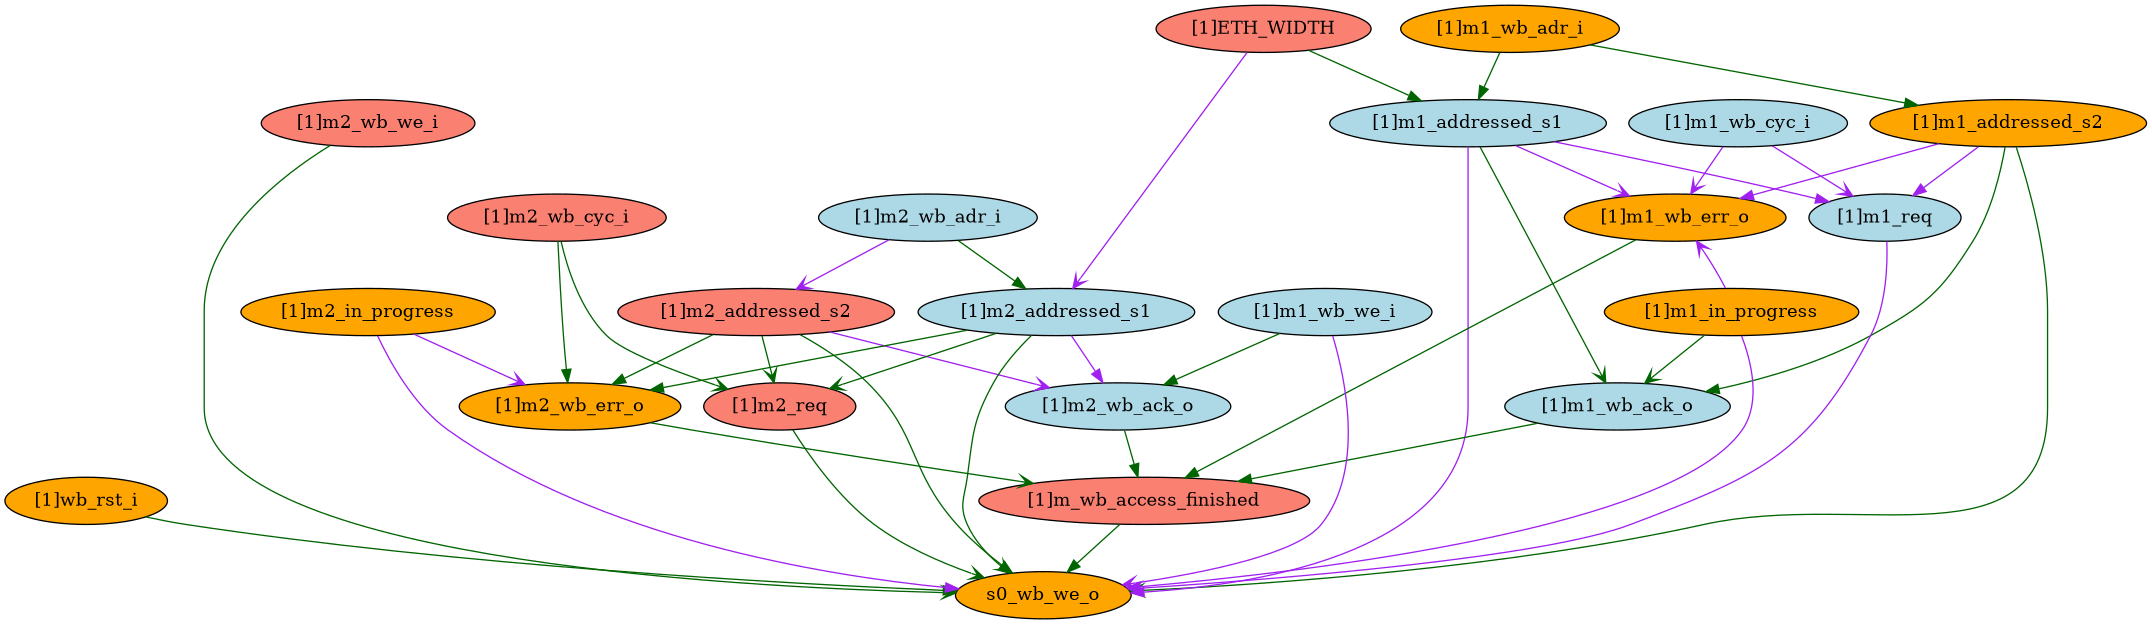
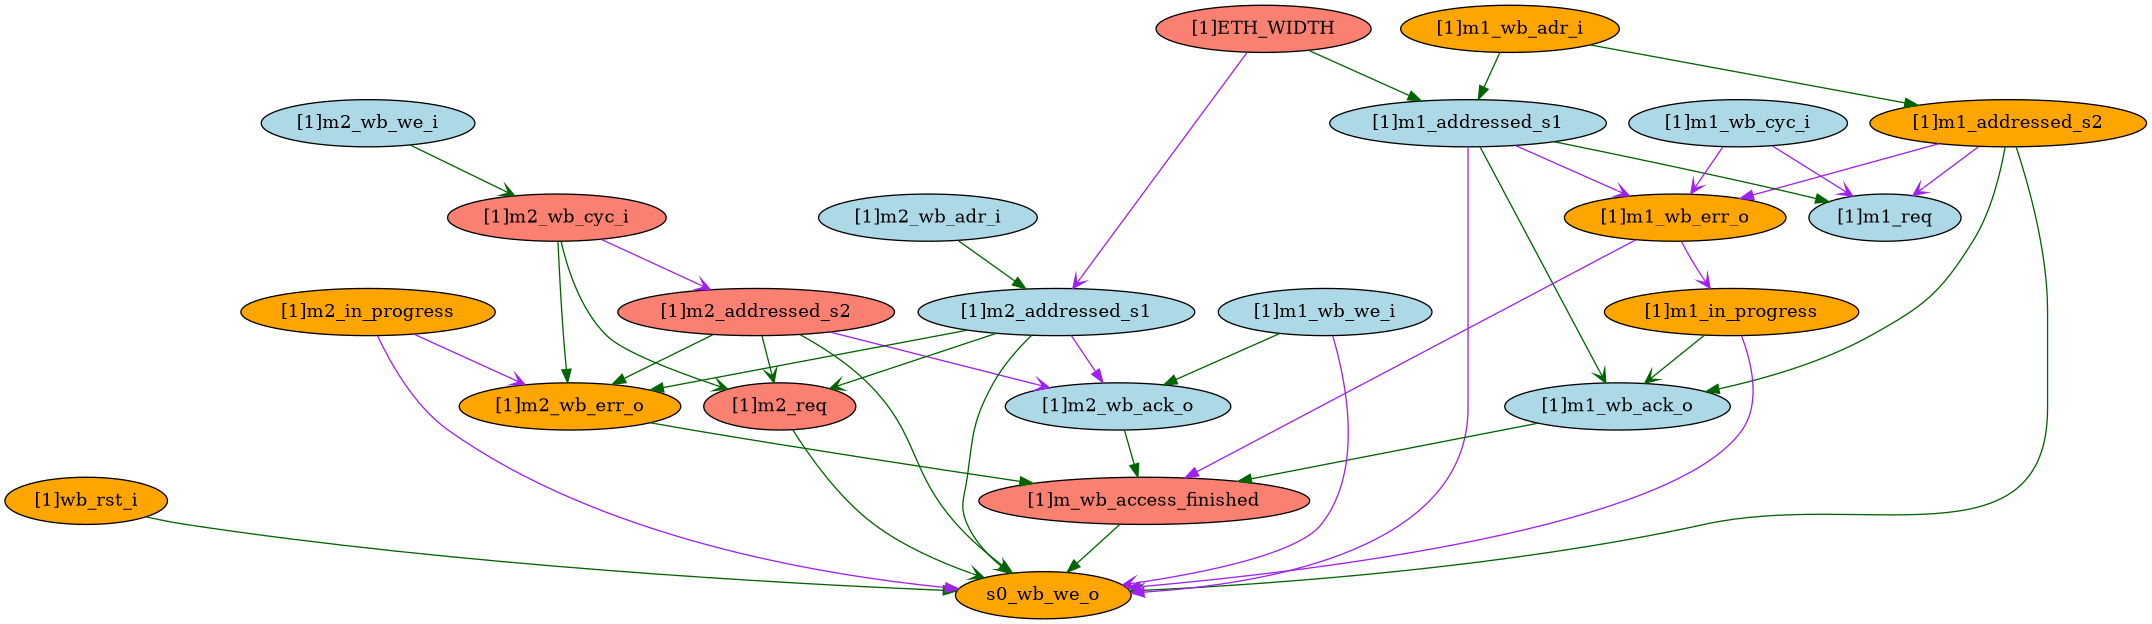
node "[1]m2_wb_we_i": fillcolor salmon -> lightblue
edge "[1]m1_addressed_s2" -> "[1]m1_req": arrowhead normal -> vee
edge "[1]m1_addressed_s1" -> "[1]m1_req": color purple -> darkgreen
edge "[1]m2_wb_adr_i" -> "[1]m2_addressed_s2": now "[1]m2_wb_cyc_i" -> "[1]m2_addressed_s2"
edge "[1]m1_in_progress" -> "[1]m1_wb_err_o": reversed
edge "[1]m1_wb_err_o" -> "[1]m_wb_access_finished": color darkgreen -> purple
edge "[1]m2_wb_err_o" -> "[1]m_wb_access_finished": arrowhead vee -> normal
edge "[1]m2_wb_we_i" -> "s0_wb_we_o": now "[1]m2_wb_we_i" -> "[1]m2_wb_cyc_i"
edge "[1]m1_req" -> "s0_wb_we_o": removed
